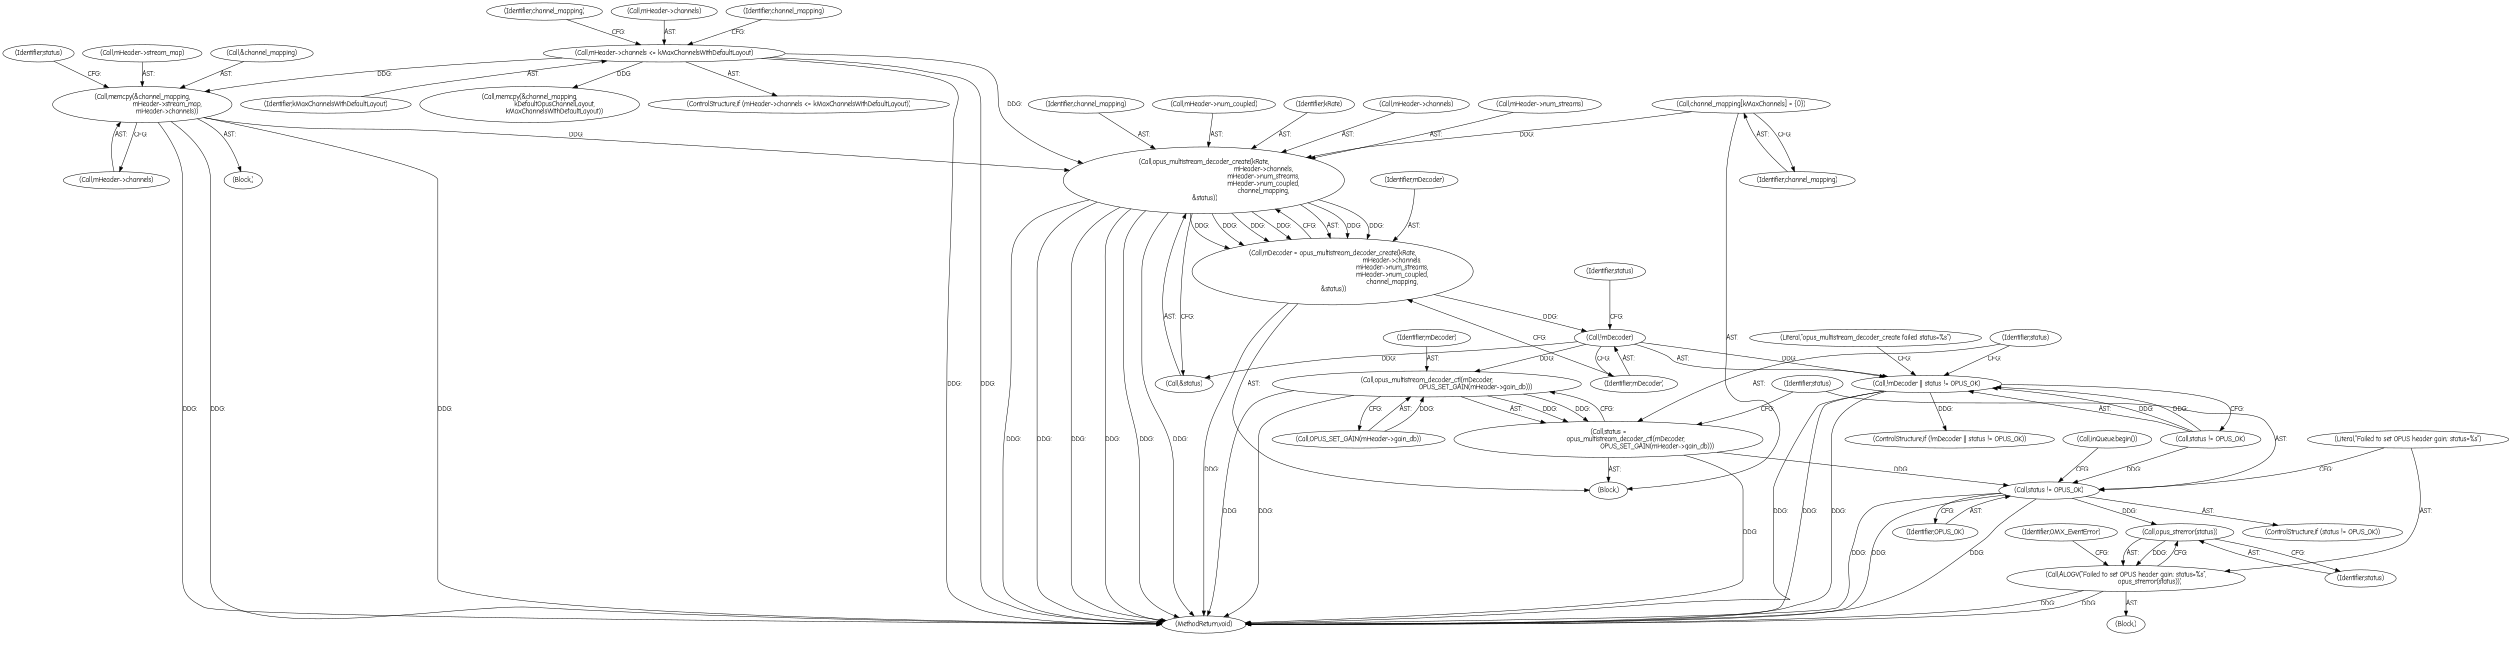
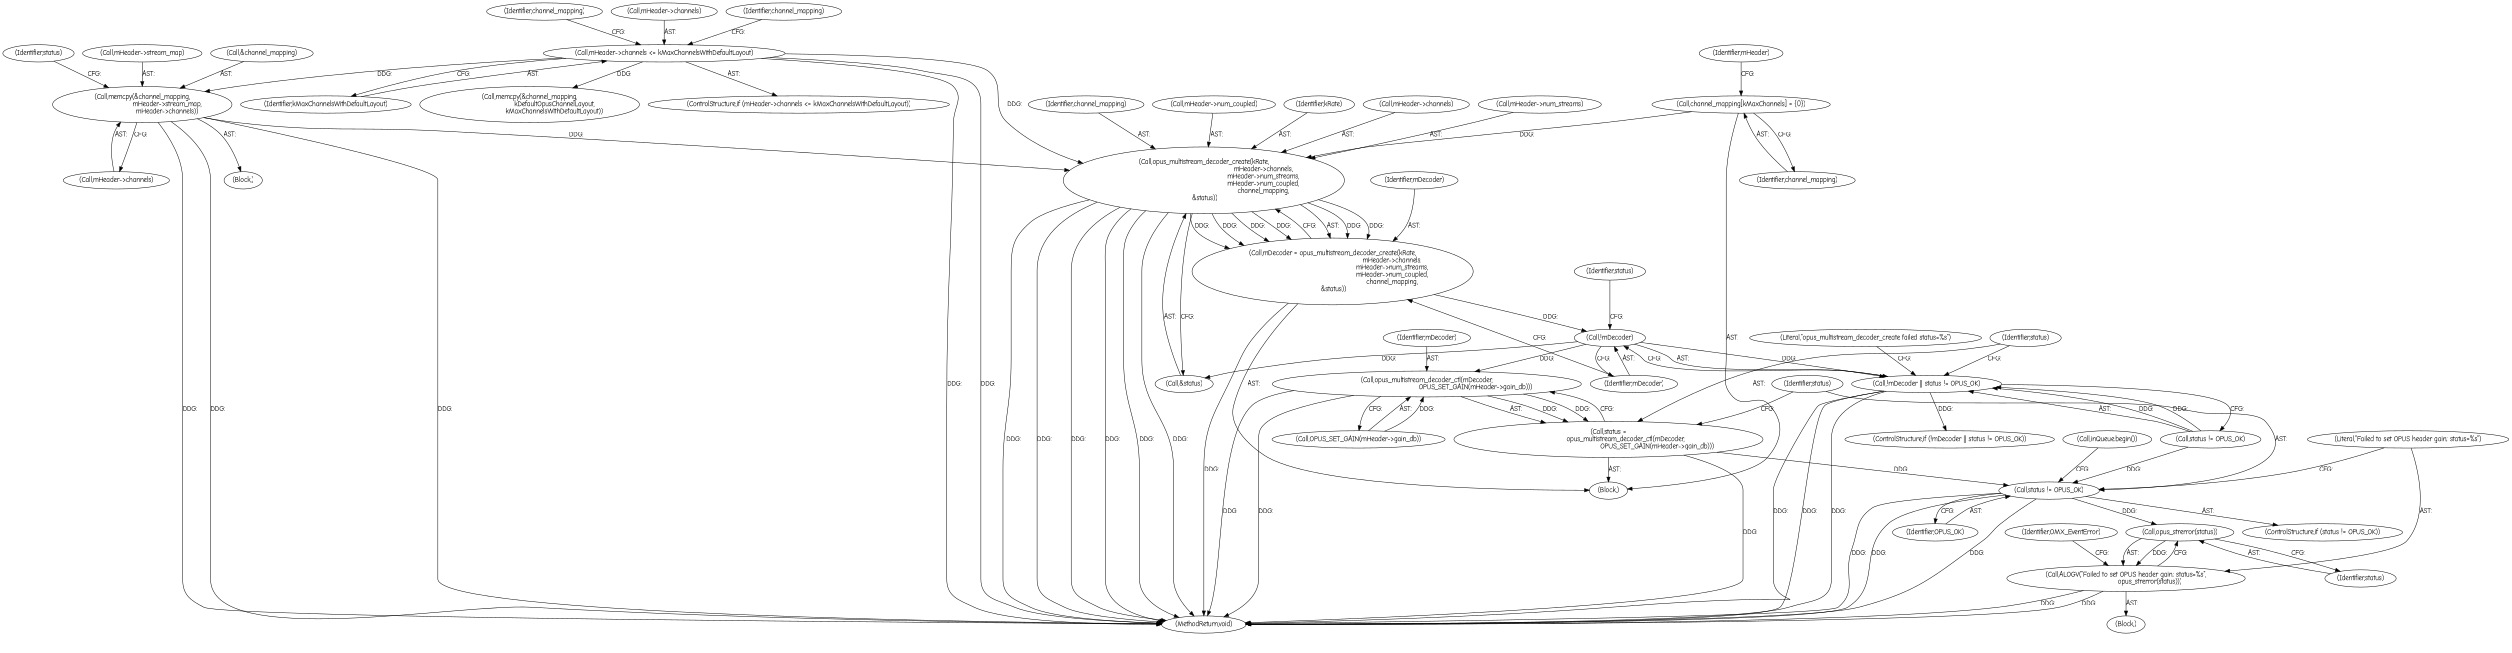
node "(Identifier,mHeader)": added
edge "(Call,mHeader->channels <= kMaxChannelsWithDefaultLayout)" -> "(Identifier,kMaxChannelsWithDefaultLayout)": added, label "CFG:"
edge "(Call,!mDecoder || status != OPUS_OK)" -> "(Call,!mDecoder)": added, label "CFG:"
